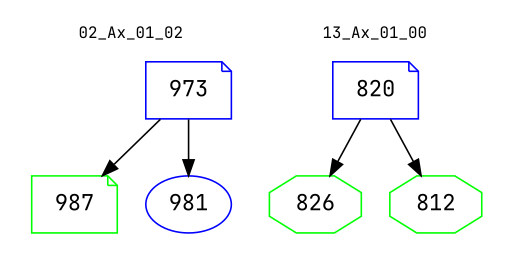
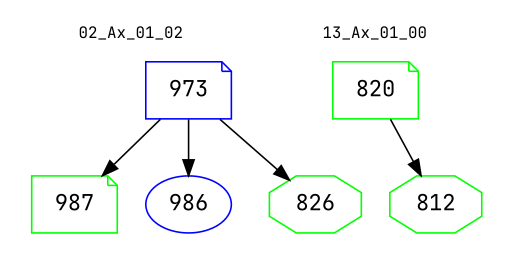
node "820": color blue -> green
edge "820" -> "826": now "973" -> "826"
node "981": label "981" -> "986"
